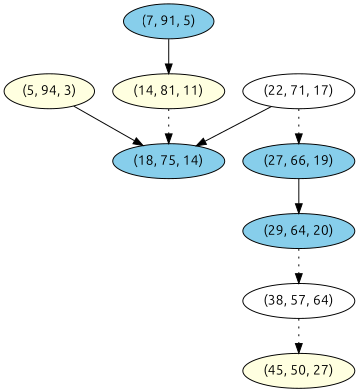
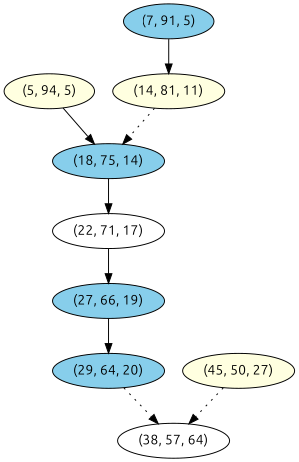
node "(5, 94, 3)": label "(5, 94, 3)" -> "(5, 94, 5)"
edge "(22, 71, 17)" -> "(27, 66, 19)": style dotted -> solid
edge "(22, 71, 17)" -> "(18, 75, 14)": reversed
edge "(38, 57, 64)" -> "(45, 50, 27)": reversed
